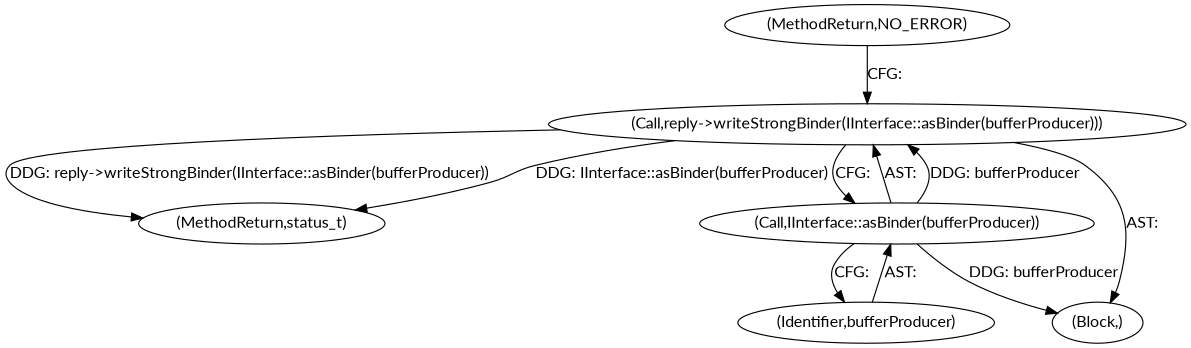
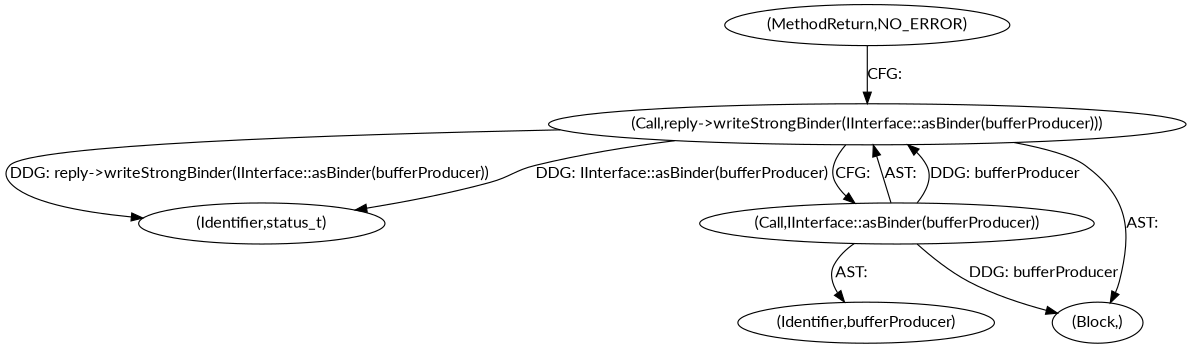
node "(MethodReturn,status_t)": label "(MethodReturn,status_t)" -> "(Identifier,status_t)"
edge "(Call,IInterface::asBinder(bufferProducer))" -> "(Identifier,bufferProducer)": label "CFG: " -> "AST: "
edge "(Identifier,bufferProducer)" -> "(Call,IInterface::asBinder(bufferProducer))": removed, label "AST:"
